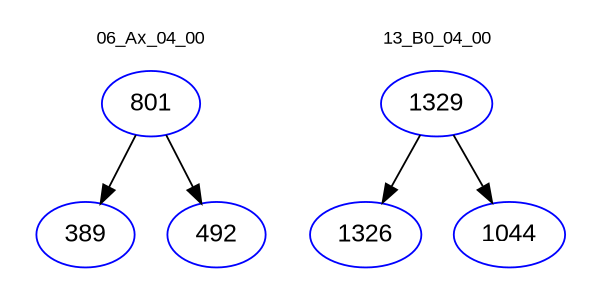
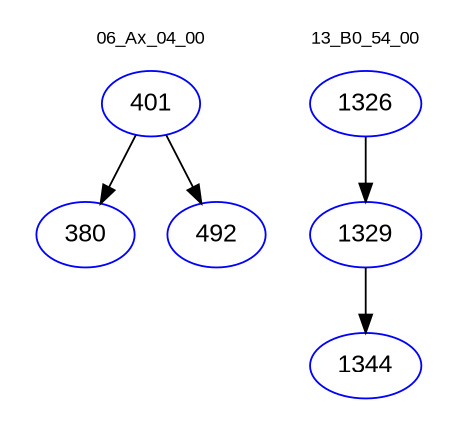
cluster "13_B0_04_00": label "13_B0_04_00" -> "13_B0_54_00"
node "801": label "801" -> "401"
edge "1329" -> "1326": reversed
node "389": label "389" -> "380"
node "1044": label "1044" -> "1344"
